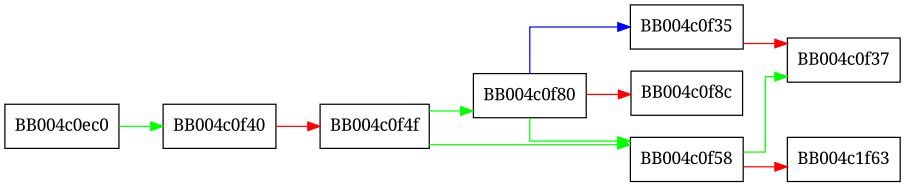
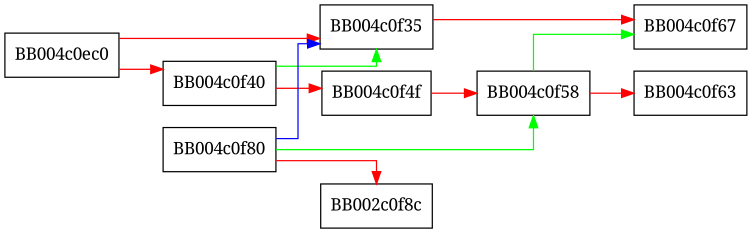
edge "BB004c0ec0" -> "BB004c0f35": added
node "BB004c0f37": label "BB004c0f37" -> "BB004c0f67"
edge "BB004c0f40" -> "BB004c0f35": added
node "BB004c0f8c": label "BB004c0f8c" -> "BB002c0f8c"
edge "BB004c0f4f" -> "BB004c0f80": removed
edge "BB004c0ec0" -> "BB004c0f40": color green -> red
edge "BB004c0f4f" -> "BB004c0f58": color green -> red
node "BB004c1f63": label "BB004c1f63" -> "BB004c0f63"
